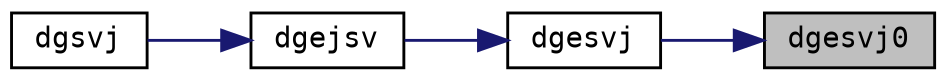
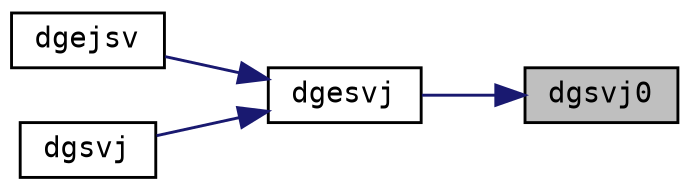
edge "dgsvj" -> "dgejsv": now "dgsvj" -> "dgesvj"
node "dgesvj0": label "dgesvj0" -> "dgsvj0"
